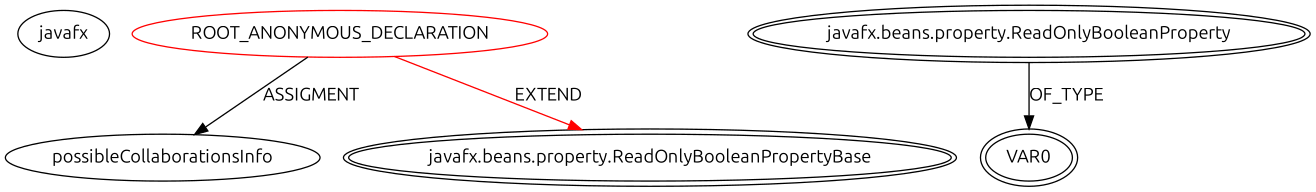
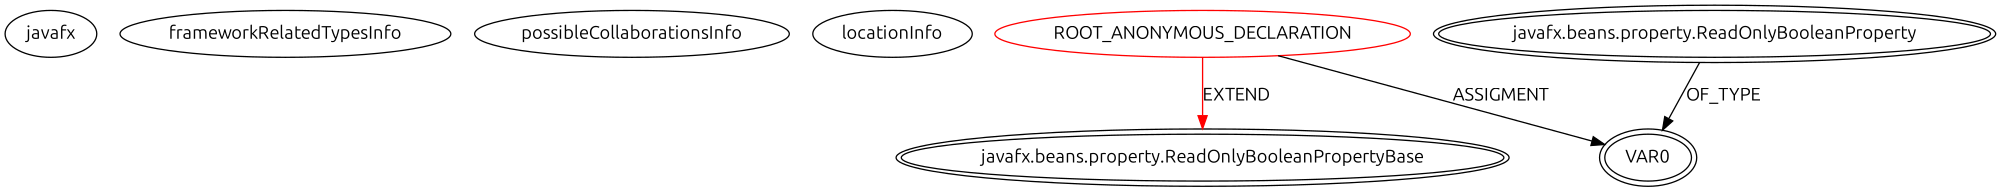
node "frameworkRelatedTypesInfo": added
node "locationInfo": added
edge "ROOT_ANONYMOUS_DECLARATION" -> "possibleCollaborationsInfo": now "ROOT_ANONYMOUS_DECLARATION" -> "VAR0"
